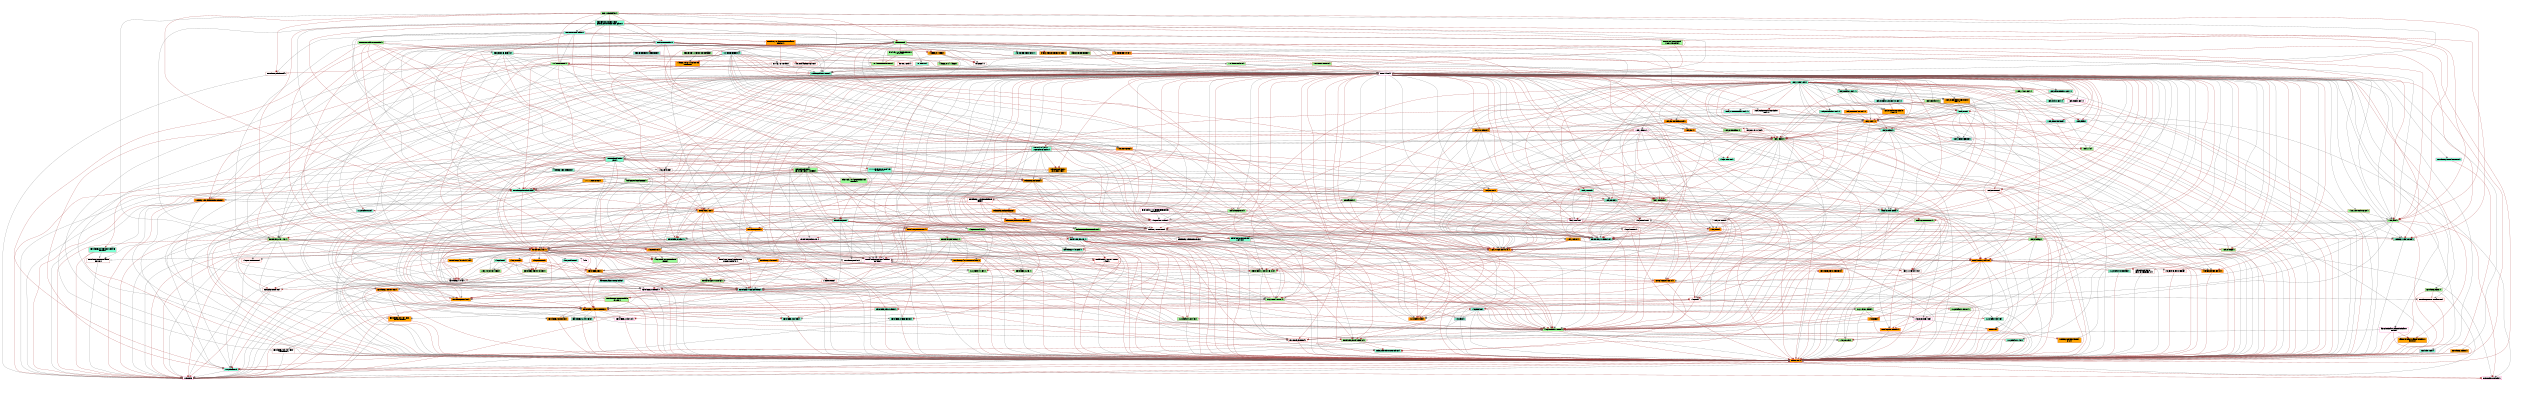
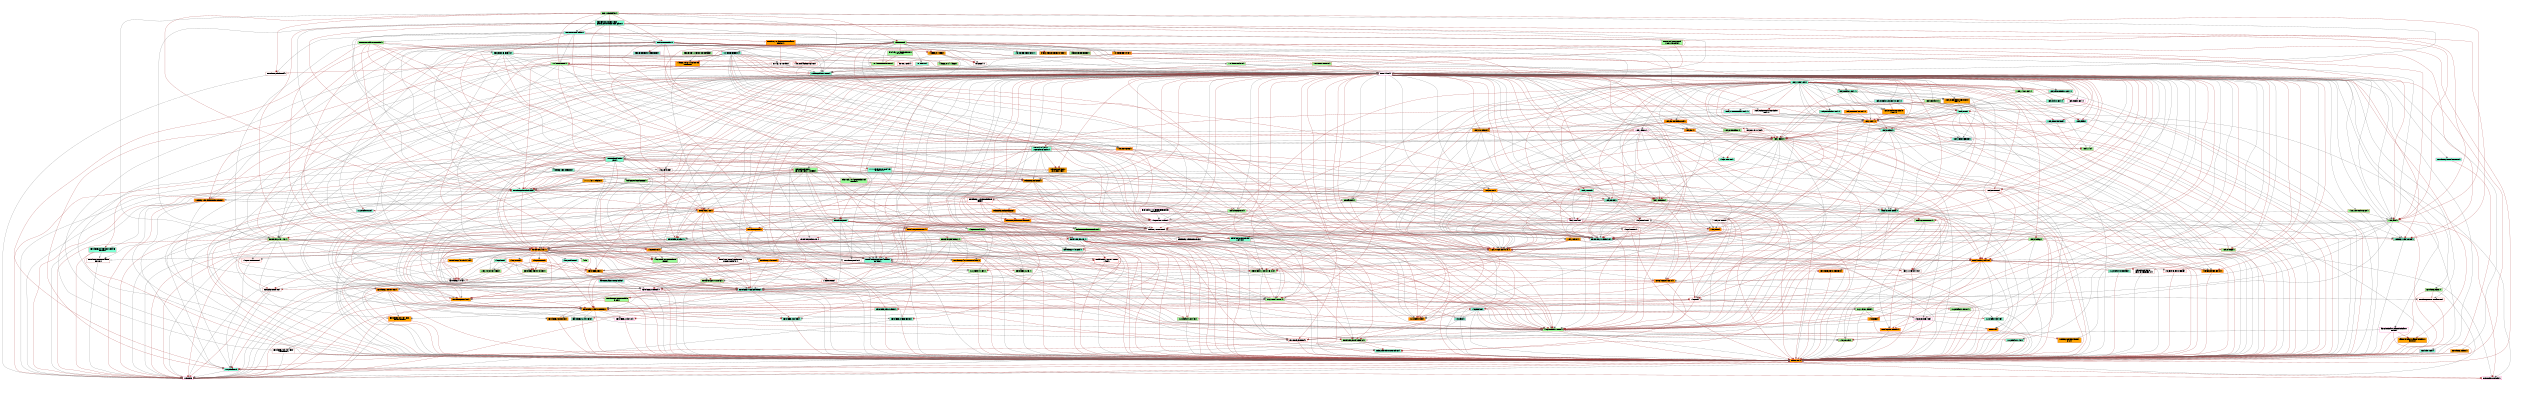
edge "Math/UnrealMath.h" -> "Math/RotationAboutPointMatrix.h": now "Math/UnrealMath.h" -> "CoreGlobals.h"
edge "Math/Vector.h" -> "Math/Vector2D.h": now "Math/Vector.h" -> "Serialization/Archive.h"
node "MVVM/ISequencer.h": label "MVVM/ISequencer.h" -> "MVVM/ViewModelPtr.h"
node "limits": fillcolor white -> palegreen
node "Containers/ContainerAllocation Policies.h": fillcolor white -> aquamarine
node "Templates/TypeCompatible VarArgs.h": label "Templates/TypeCompatible VarArgs.h" -> "Templates/TypeCompatible Bytes.h"
